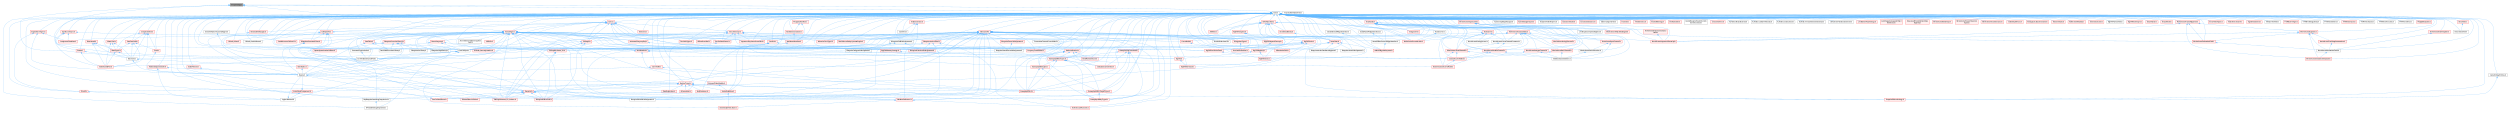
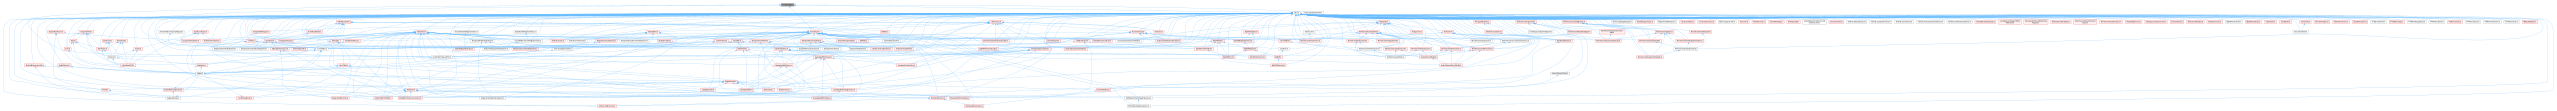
node "Casts.h": label "Casts.h" -> "CallFunction.h"
node "SlateFontInfo.h": label "SlateFontInfo.h" -> "Base.h"
node "ActorElementEditorCopyAnd Paste.h": removed
node "BlueprintEventNodeSpawner.h": removed
node "NavLinkDefinition.h": removed
edge "RigVM.h" -> "RigVMMemoryStorage.h": now "RigVM.h" -> "ClassTree.h"
node "ExposedValueHandler.h": removed
